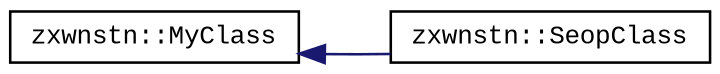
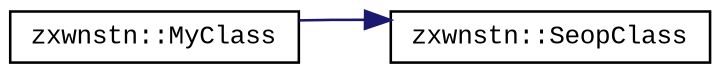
edge "zxwnstn::SeopClass" -> "zxwnstn::MyClass": reversed
